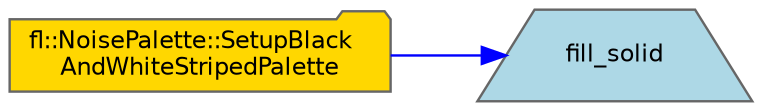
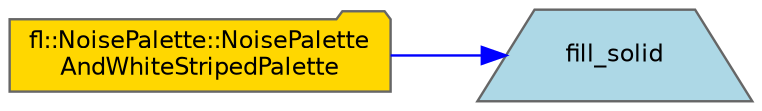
node "fl::NoisePalette::SetupBlack AndWhiteStripedPalette": label "fl::NoisePalette::SetupBlack AndWhiteStripedPalette" -> "fl::NoisePalette::NoisePalette AndWhiteStripedPalette"
